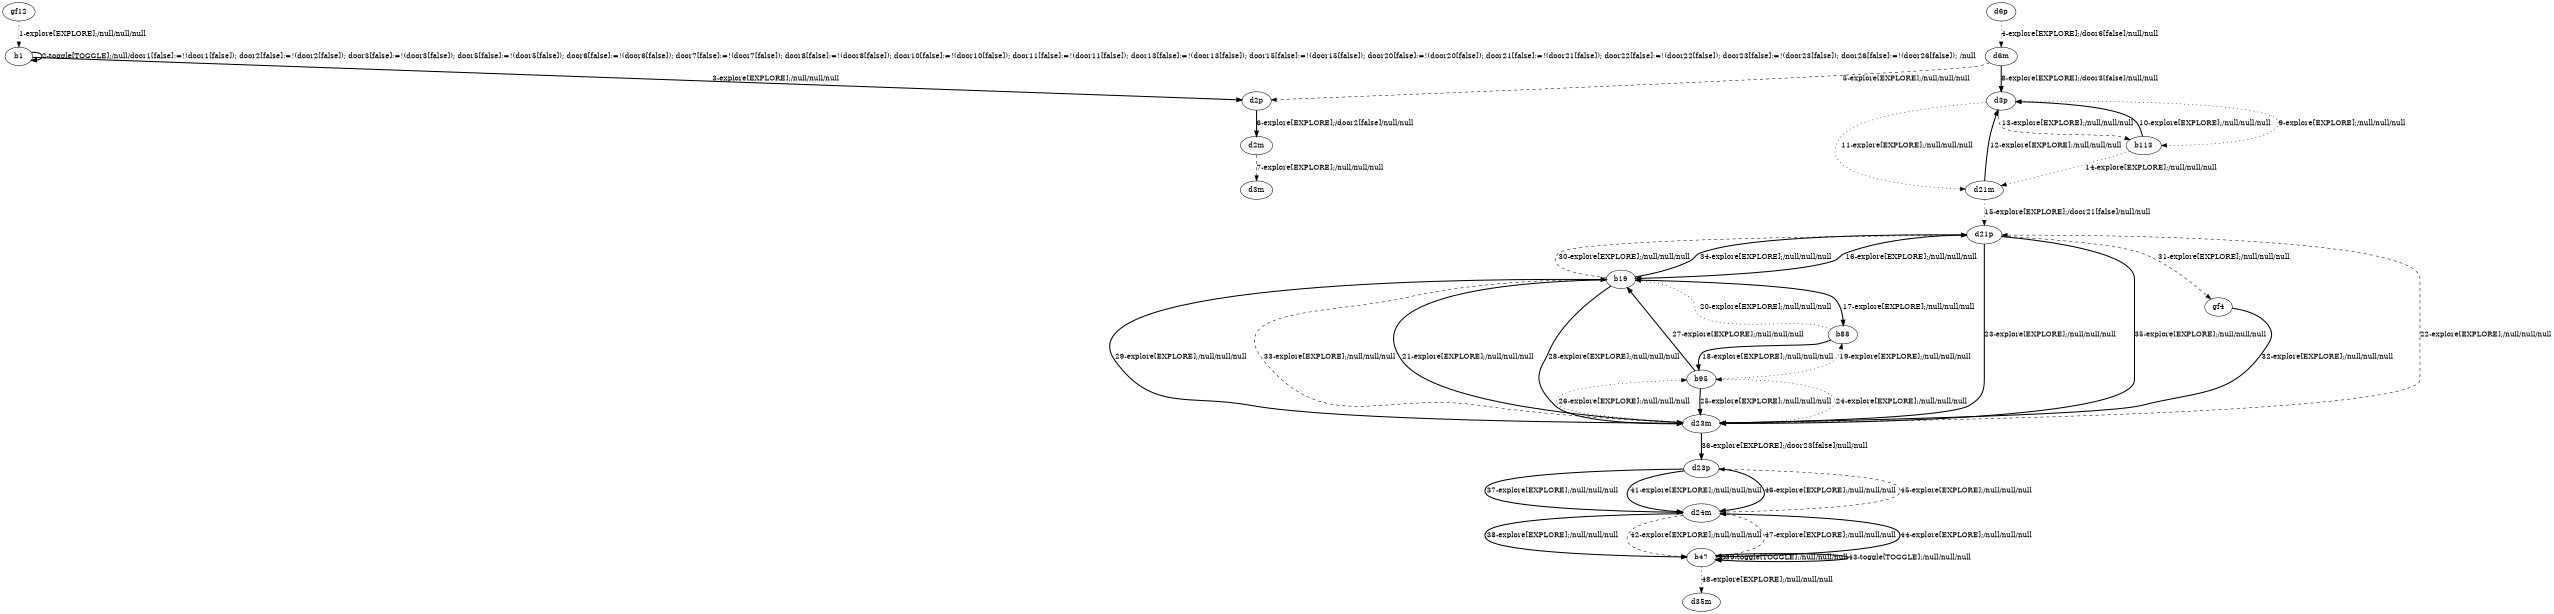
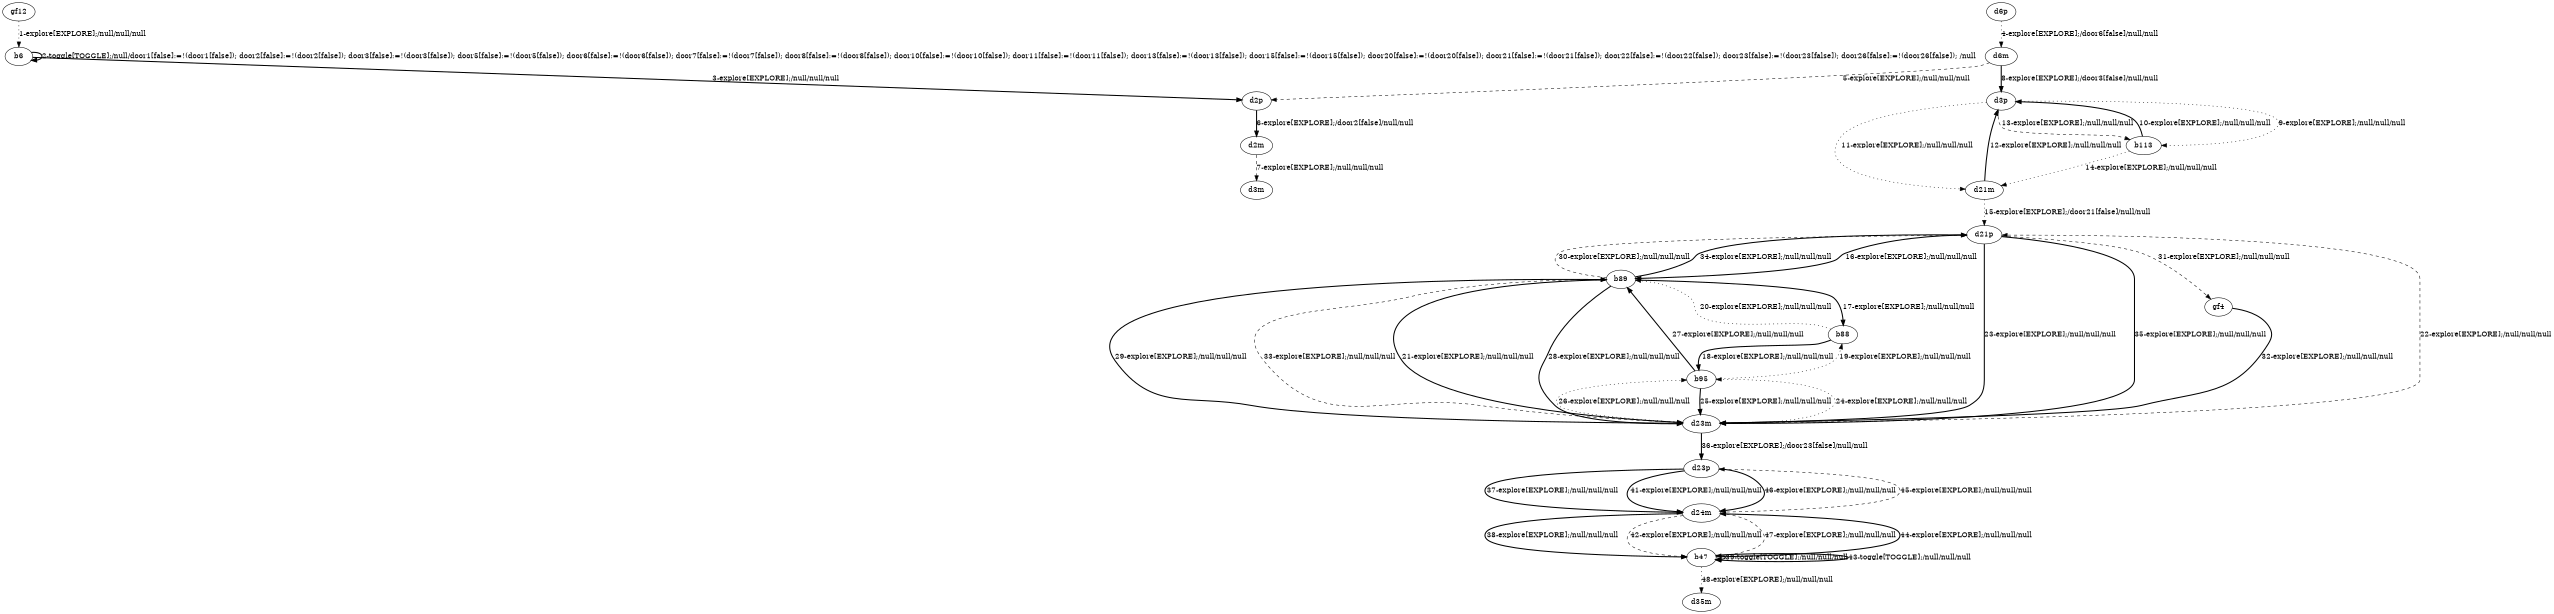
node "b1": label "b1" -> "b6"
node "b19": label "b19" -> "b89"
